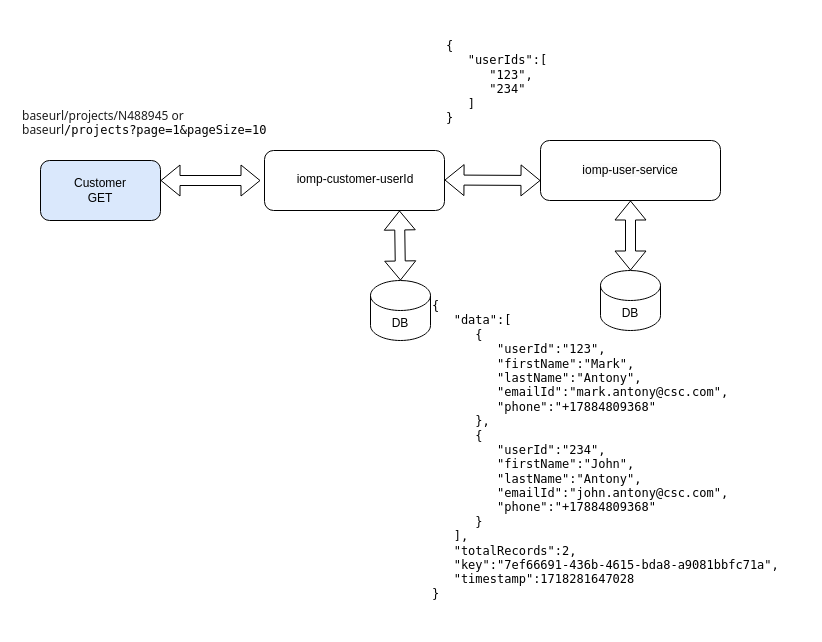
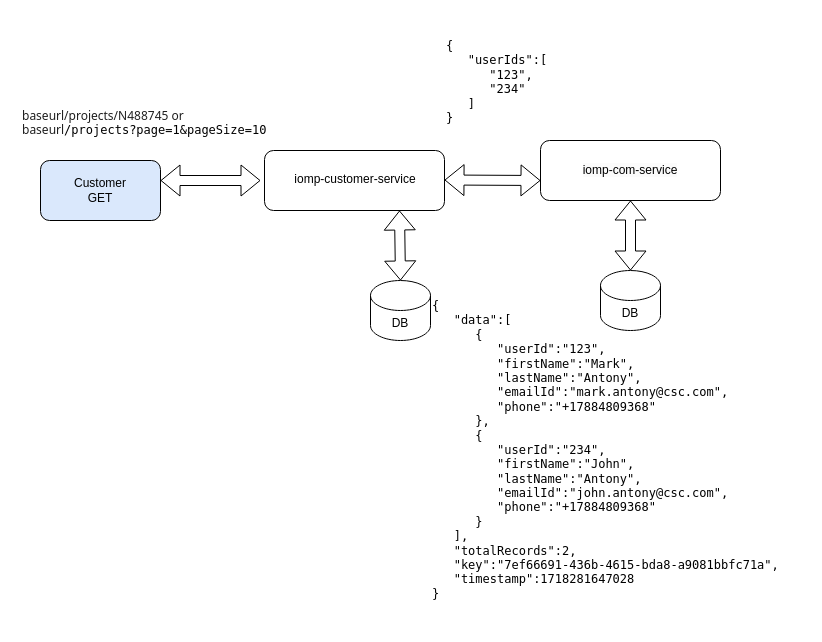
node "baseurl/projects/N488945 or baseurl/projects?page=1&pageSize=10": label "baseurl/projects/N488945 or baseurl/projects?page=1&pageSize=10" -> "baseurl/projects/N488745 or baseurl/projects?page=1&pageSize=10"
node "iomp-user-service": label "iomp-user-service" -> "iomp-com-service"
node "iomp-customer-userId": label "iomp-customer-userId" -> "iomp-customer-service"
